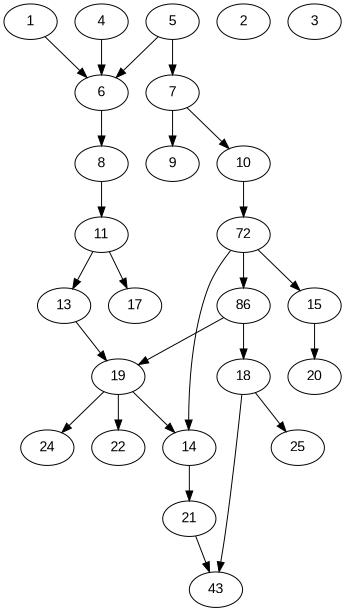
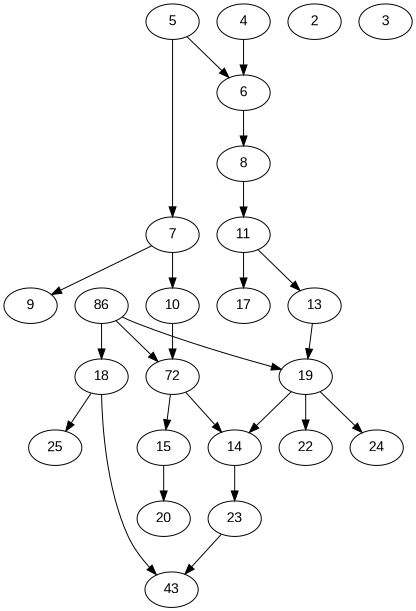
node "1": removed
edge "72" -> "86": reversed
node "21": label "21" -> "23"
